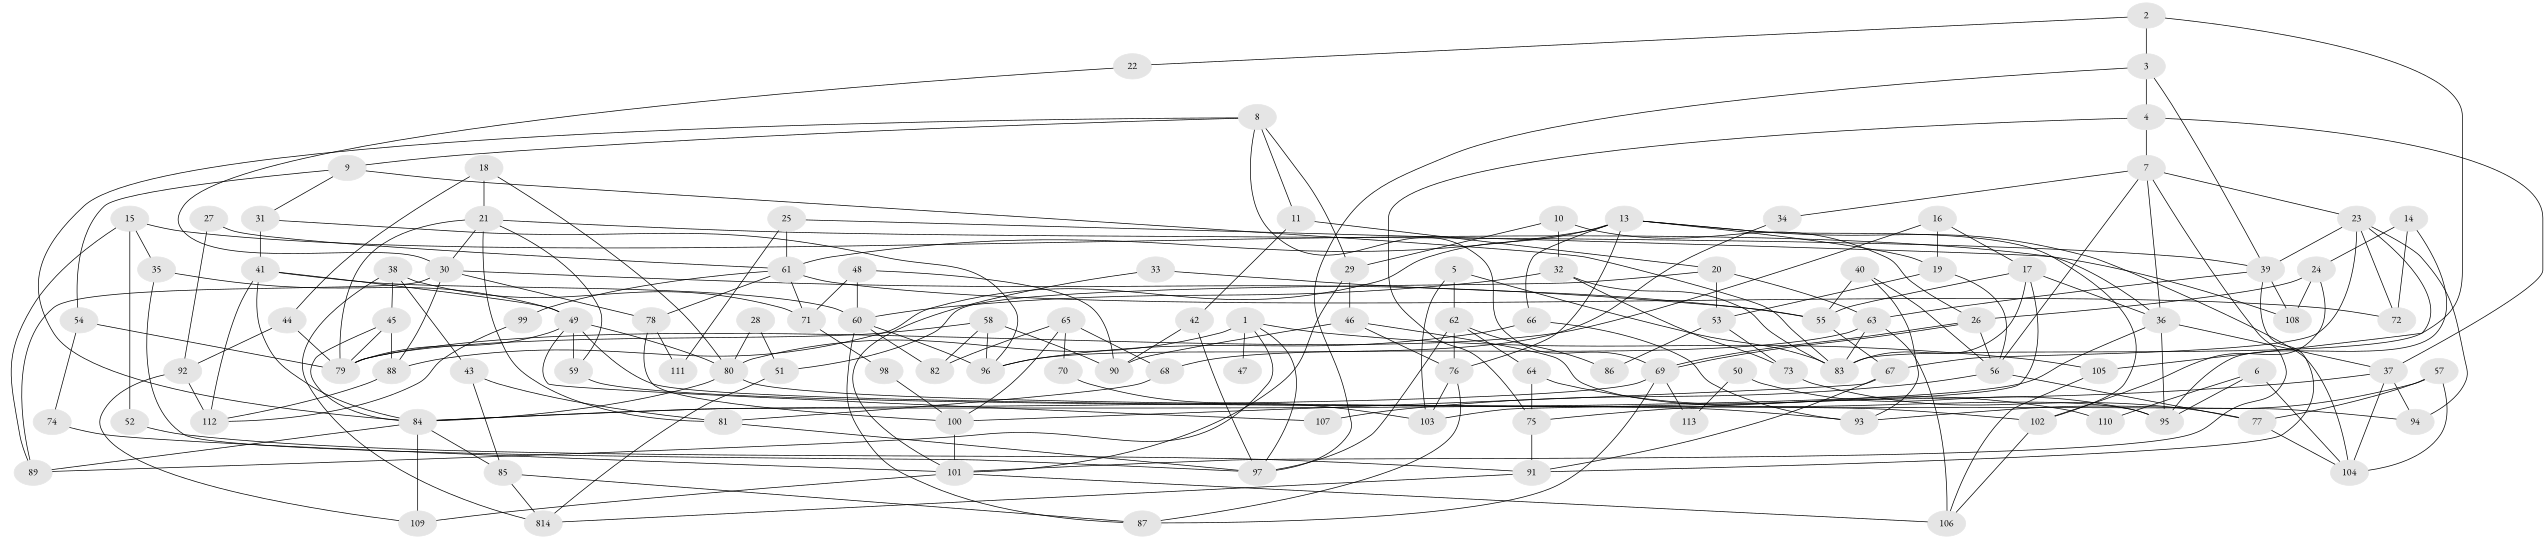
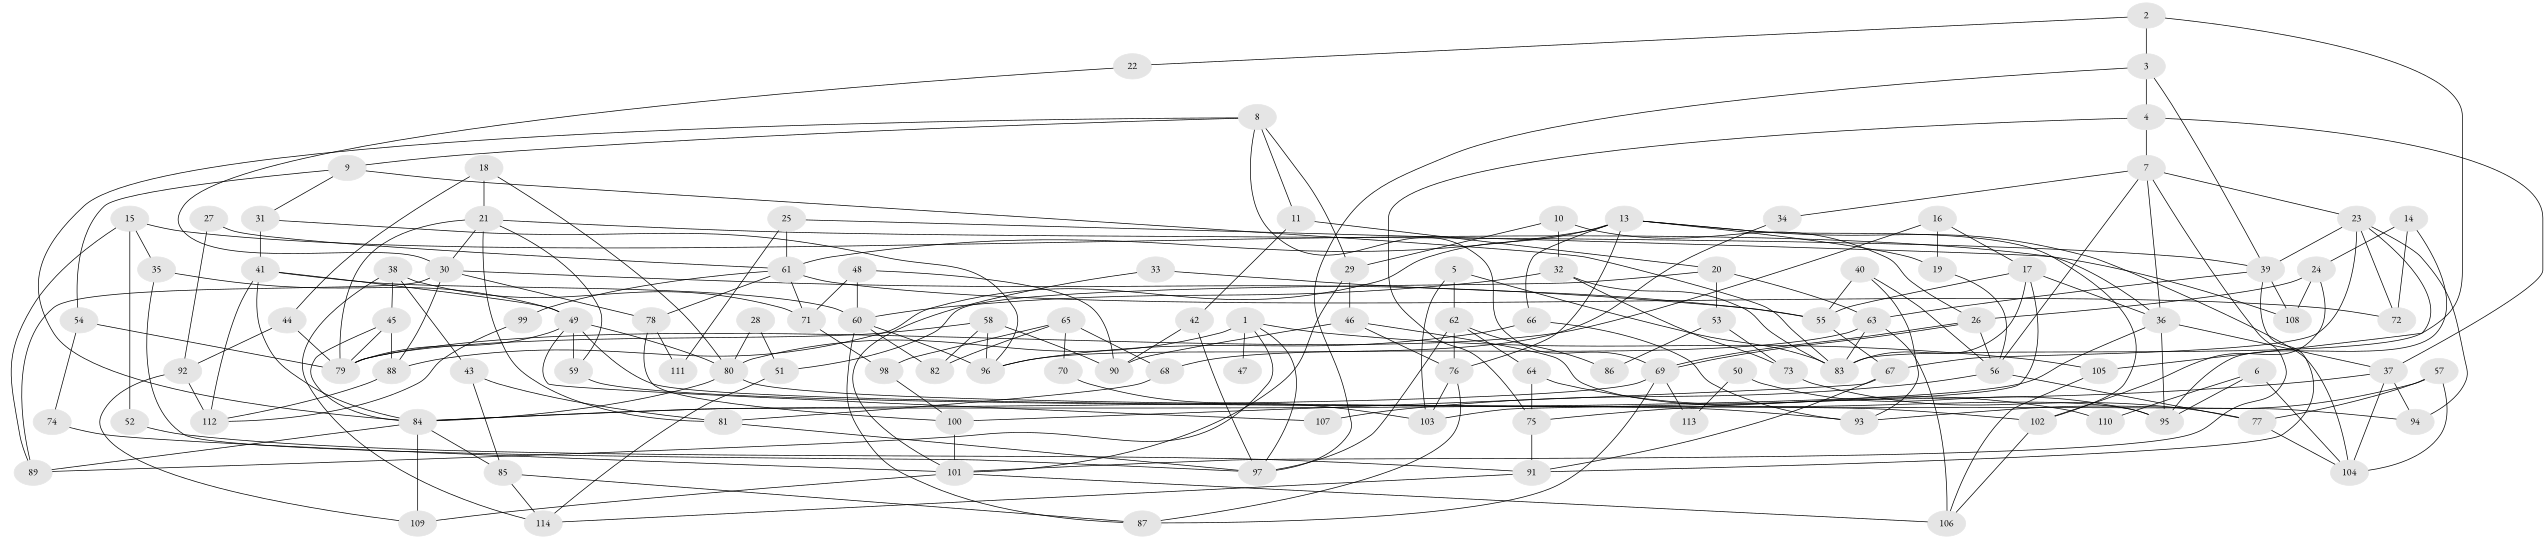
edge "19" -- "53": removed
edge "65" -- "100": now "65" -- "98"
node "814": label "814" -> "114"
